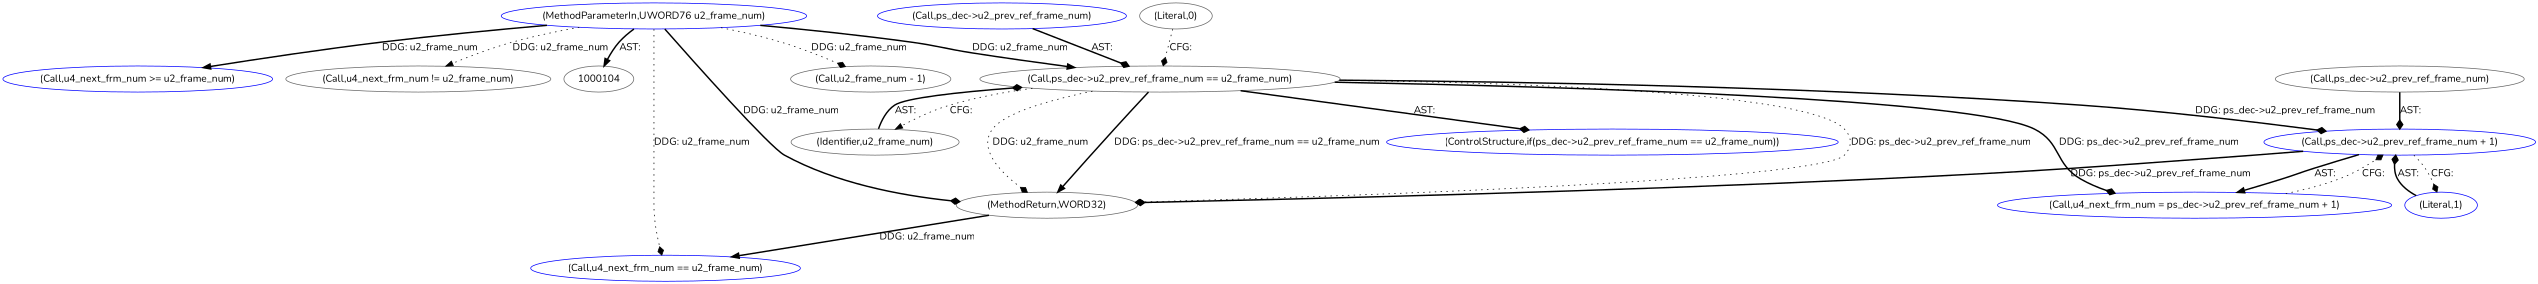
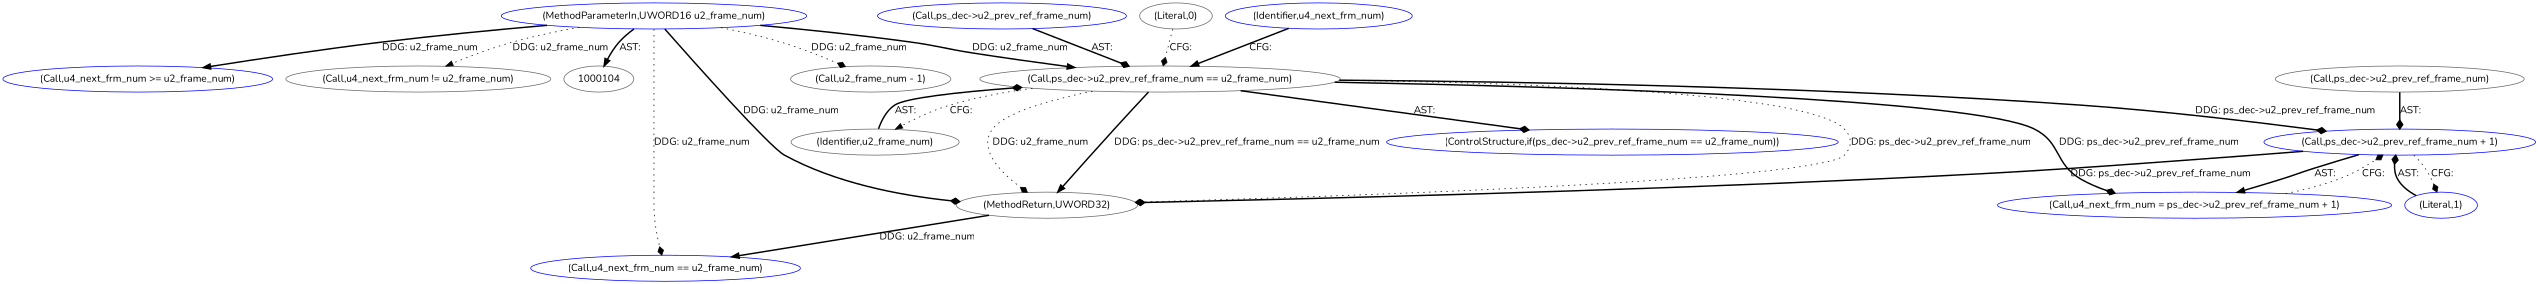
node "(MethodParameterIn,UWORD76 u2_frame_num)": label "(MethodParameterIn,UWORD76 u2_frame_num)" -> "(MethodParameterIn,UWORD16 u2_frame_num)"
node "(Identifier,u4_next_frm_num)": added
node "(MethodReturn,WORD32)": label "(MethodReturn,WORD32)" -> "(MethodReturn,UWORD32)"
